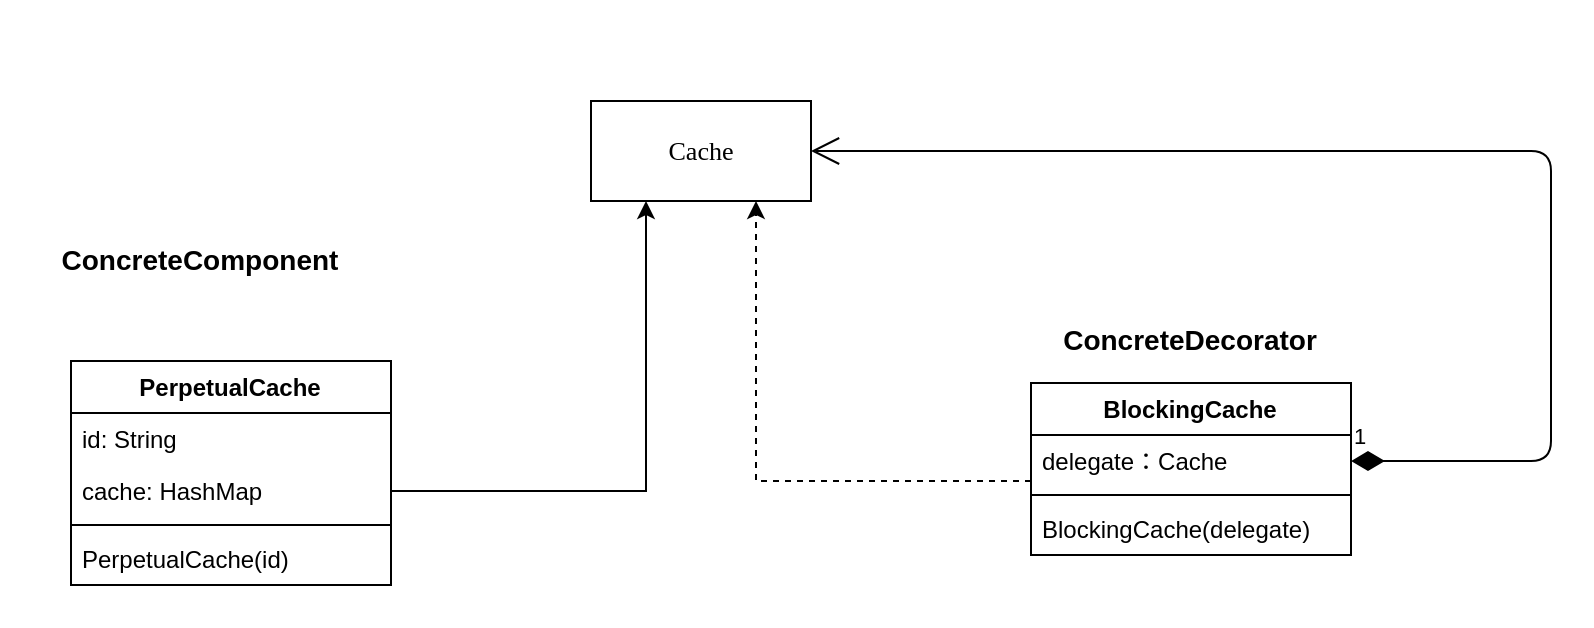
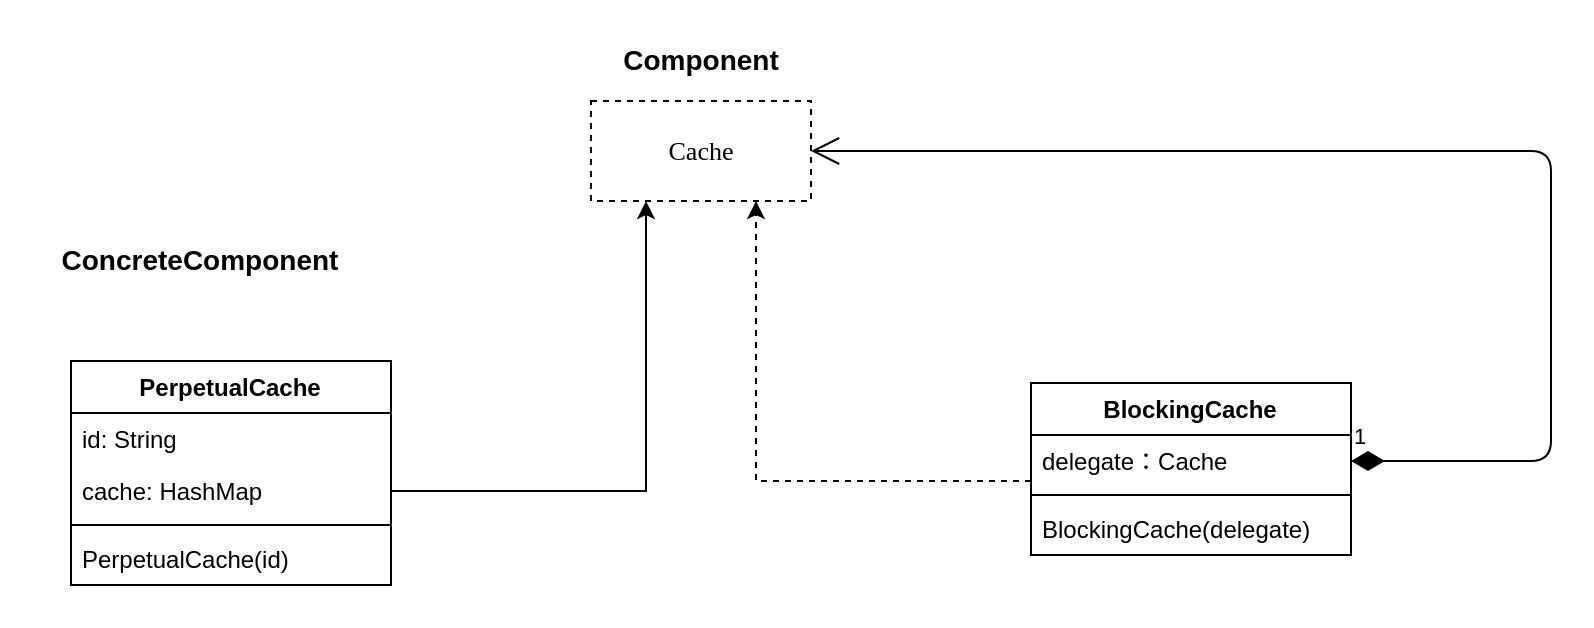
node "Component": added
node "Cache": style solid -> dashed
node "ConcreteDecorator": removed
